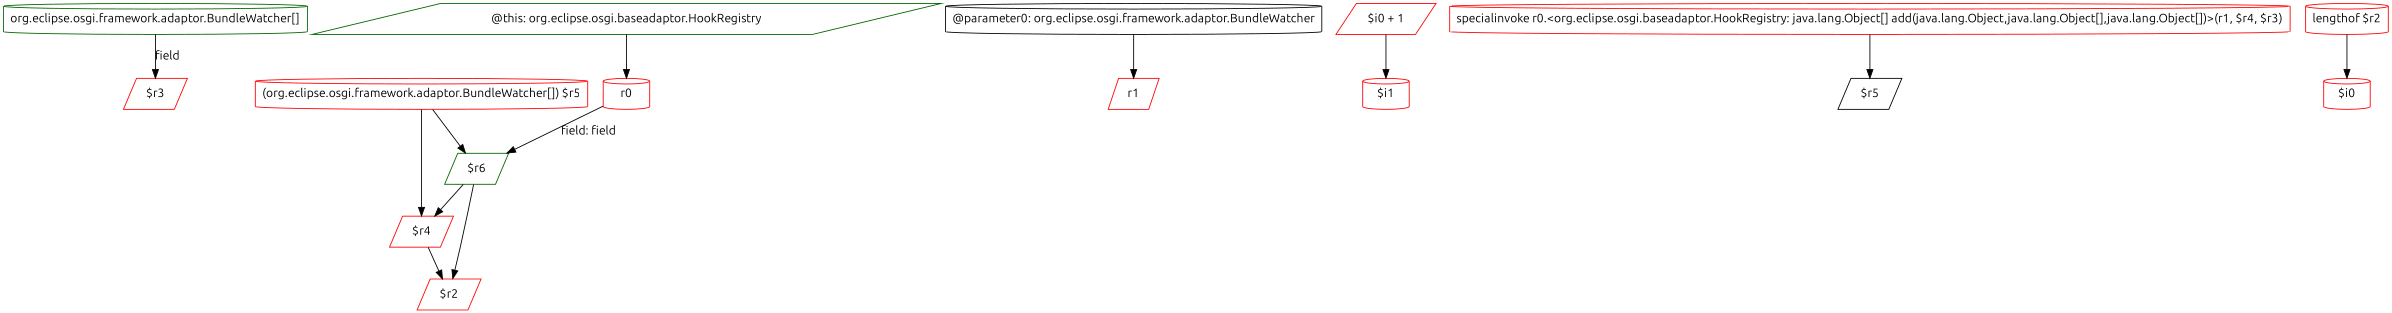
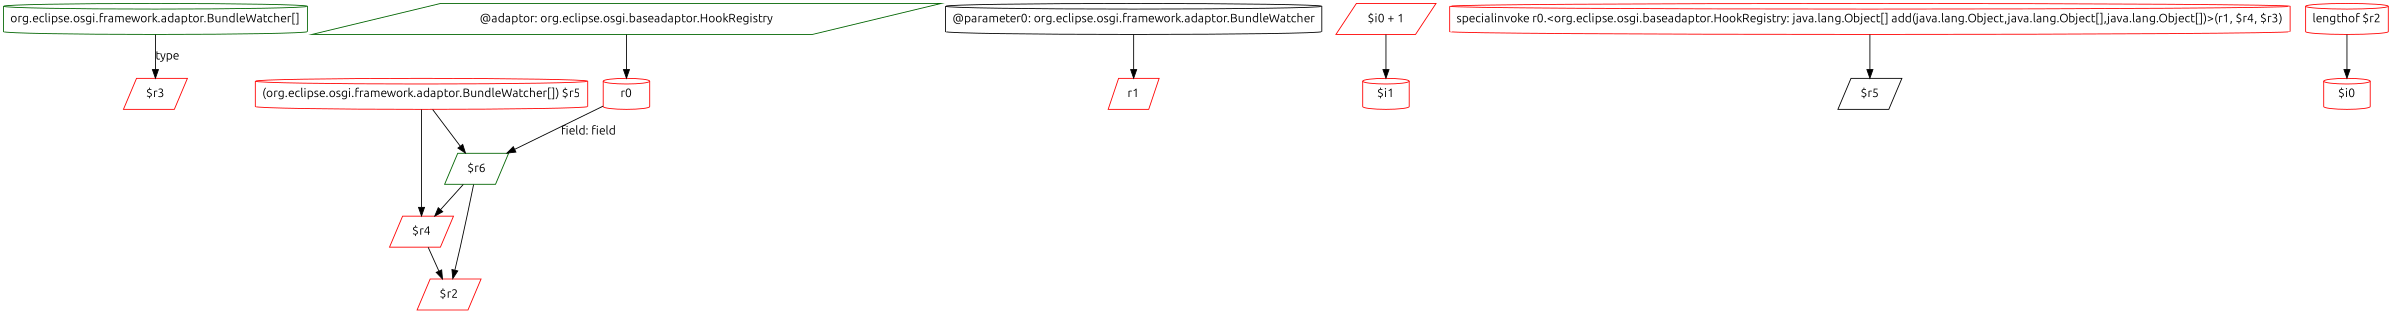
node "@this: org.eclipse.osgi.baseadaptor.HookRegistry": label "@this: org.eclipse.osgi.baseadaptor.HookRegistry" -> "@adaptor: org.eclipse.osgi.baseadaptor.HookRegistry"
edge "org.eclipse.osgi.framework.adaptor.BundleWatcher[]" -> "$r3": label "field" -> "type"
